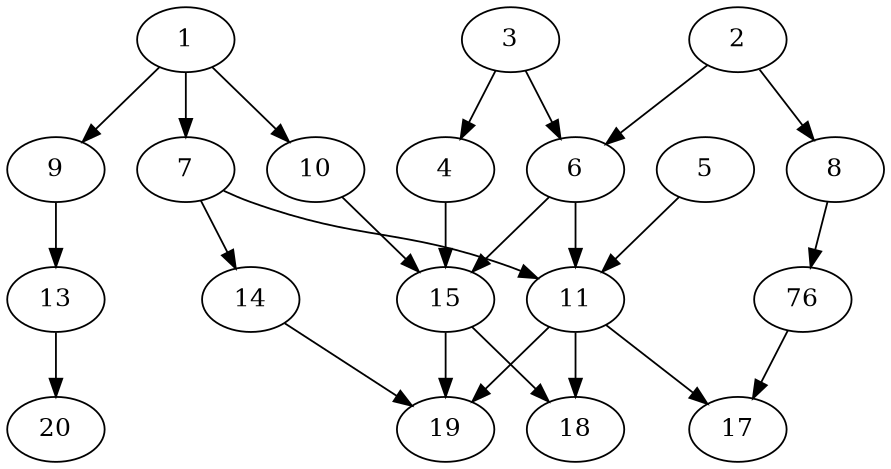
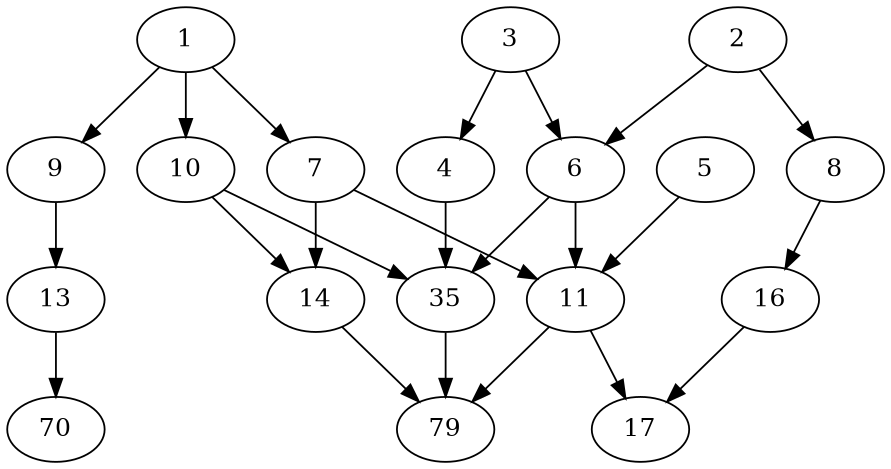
edge "10" -> "14": added
node "15": label "15" -> "35"
node "76": label "76" -> "16"
node "20": label "20" -> "70"
node "19": label "19" -> "79"
node "18": removed
